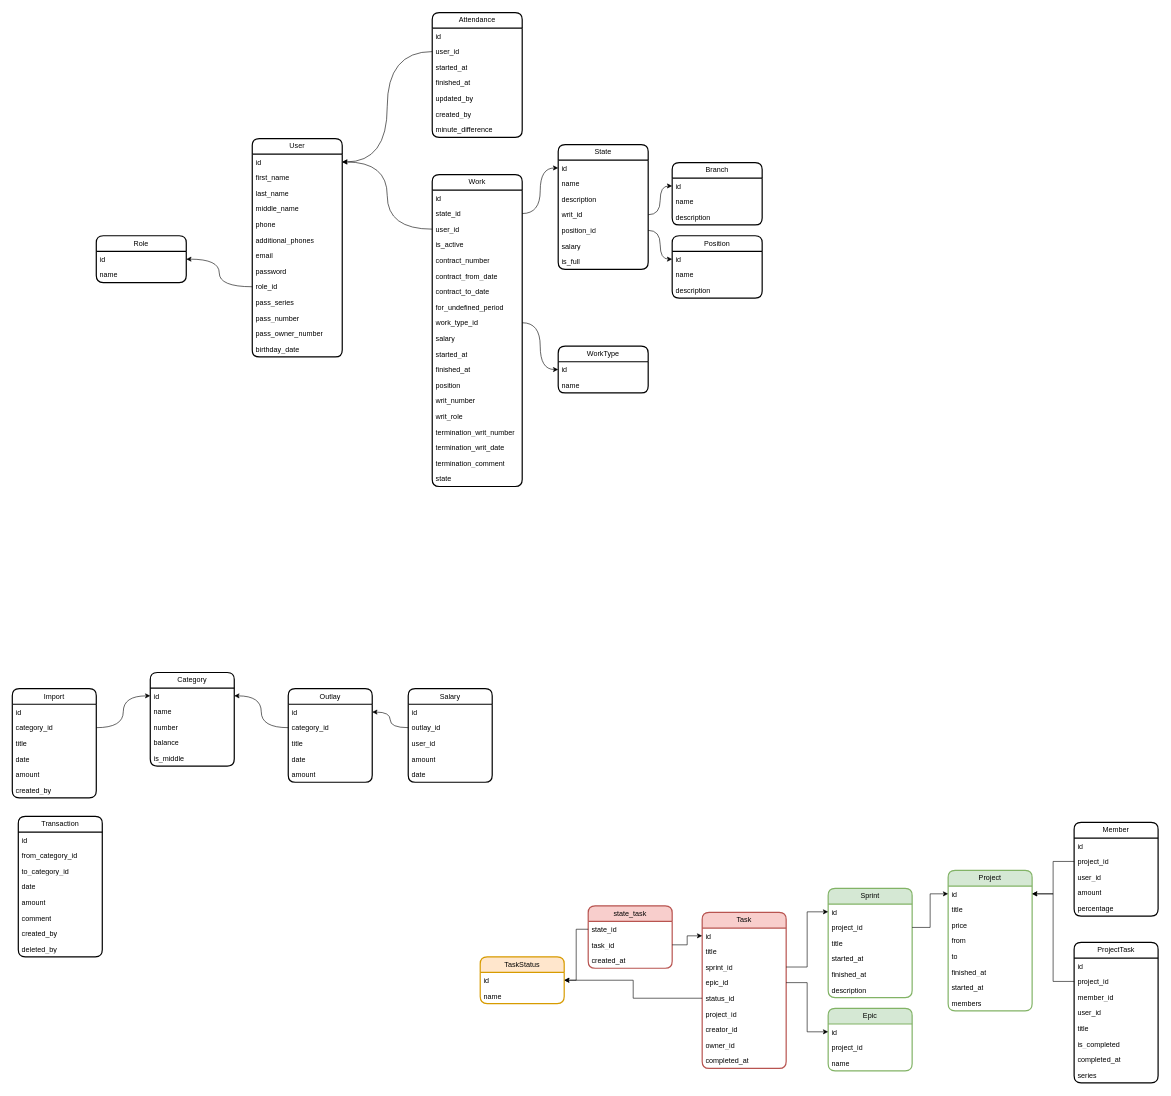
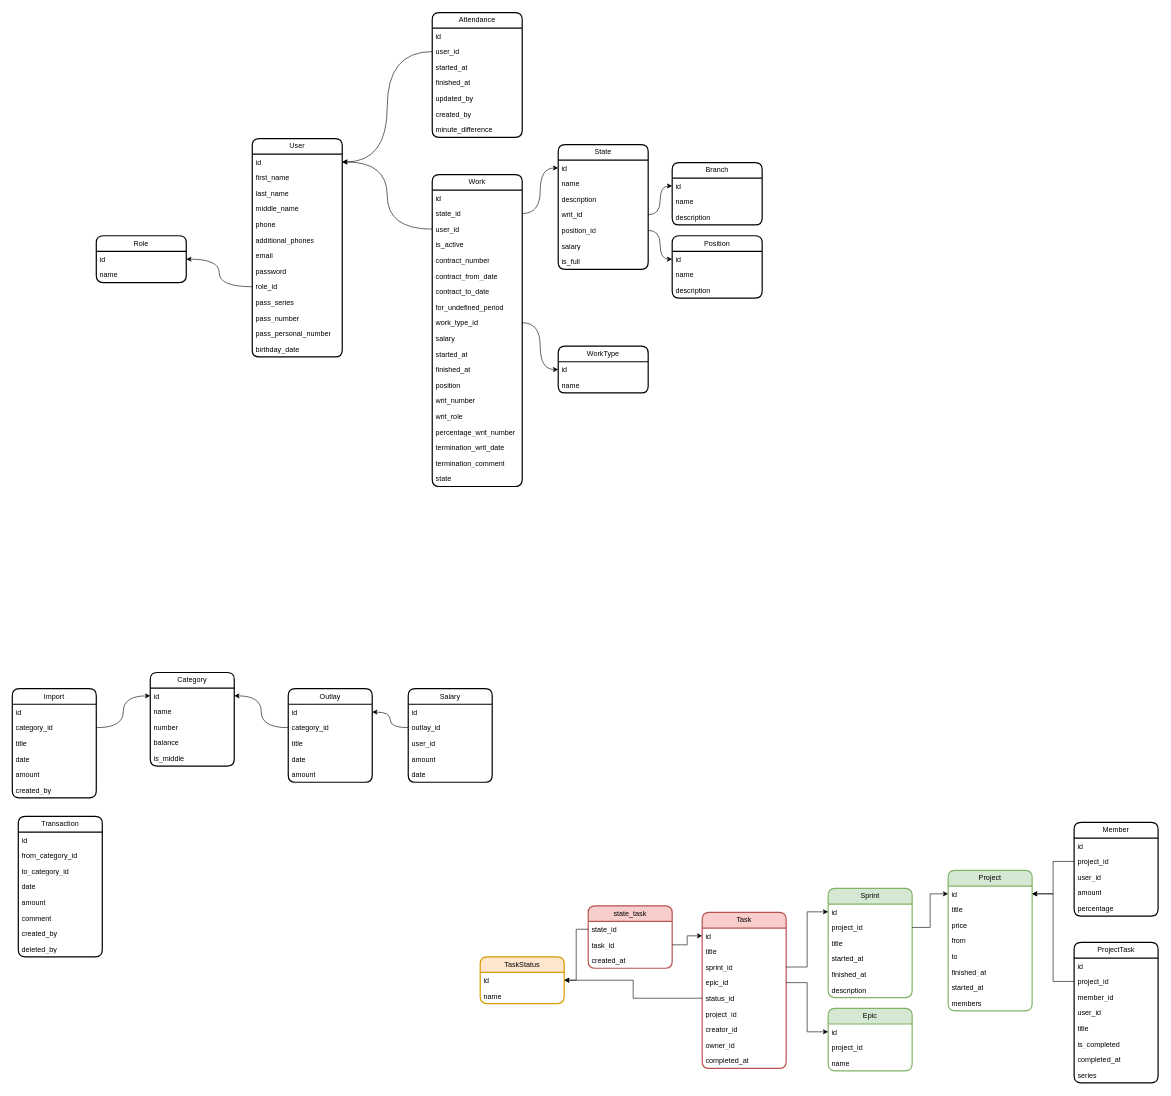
node "pass_owner_number": label "pass_owner_number" -> "pass_personal_number"
node "termination_writ_number": label "termination_writ_number" -> "percentage_writ_number"
